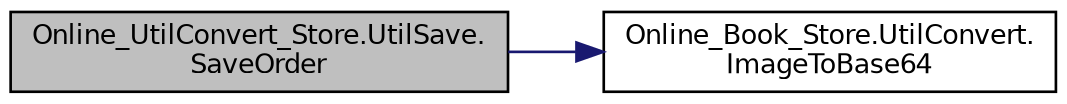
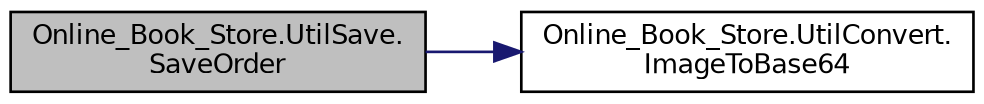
node "Online_UtilConvert_Store.UtilSave. SaveOrder": label "Online_UtilConvert_Store.UtilSave. SaveOrder" -> "Online_Book_Store.UtilSave. SaveOrder"
